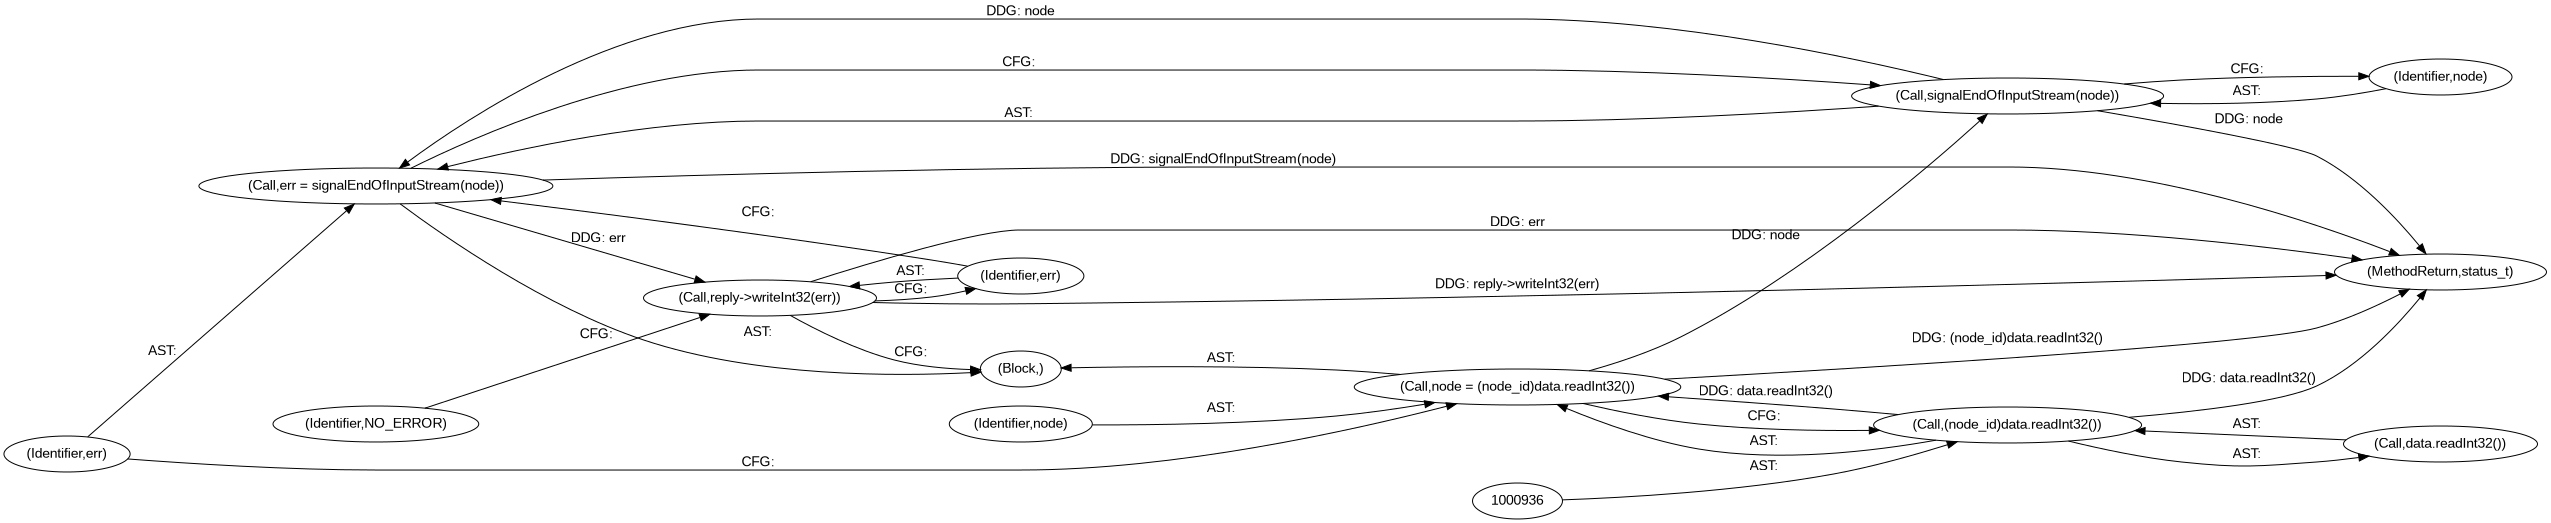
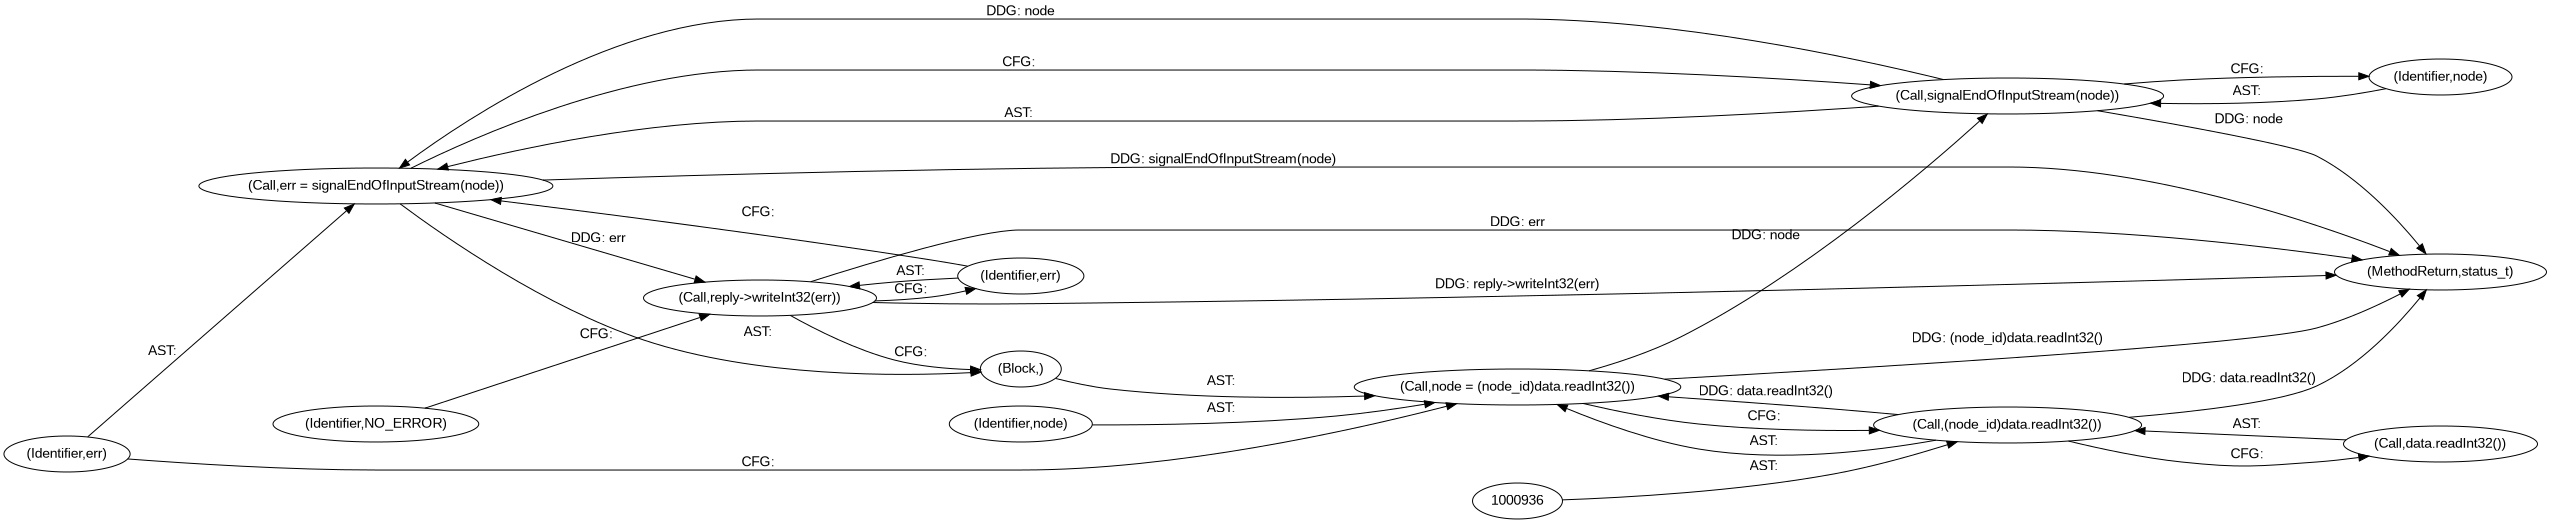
edge "(Call,node = (node_id)data.readInt32())" -> "(Block,)": reversed
edge "(Call,(node_id)data.readInt32())" -> "(Call,data.readInt32())": label "AST: " -> "CFG: "
